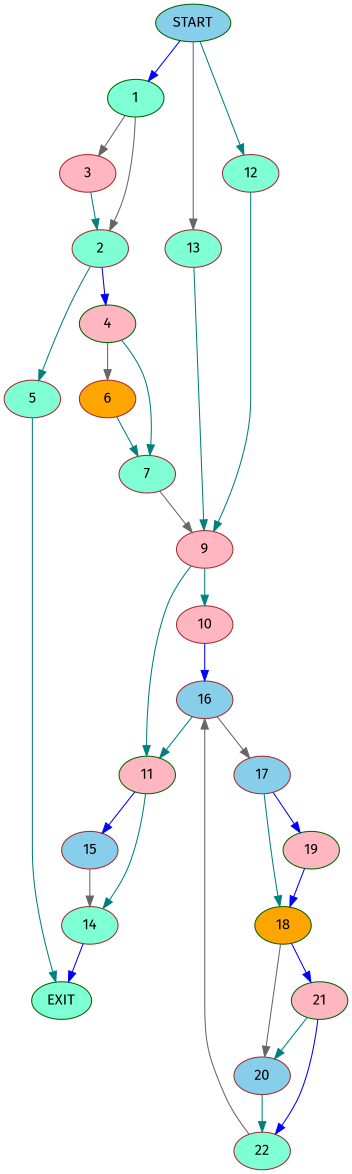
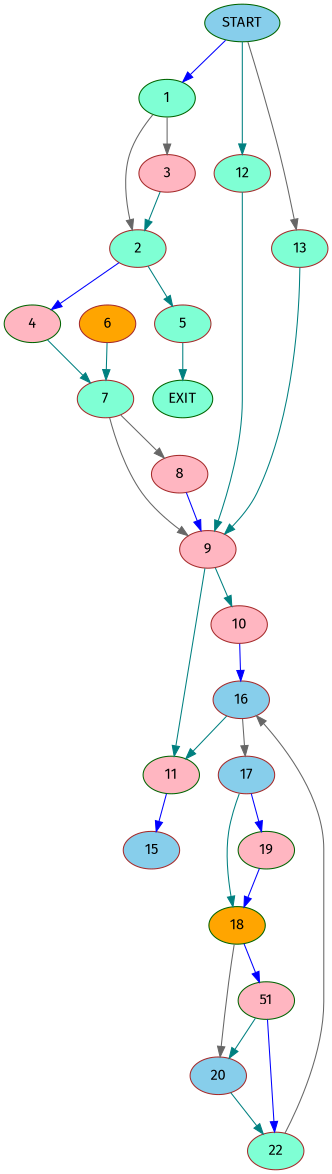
edge "4" -> "6": removed
node "8": added
node "14": removed
node "21": label "21" -> "51"
